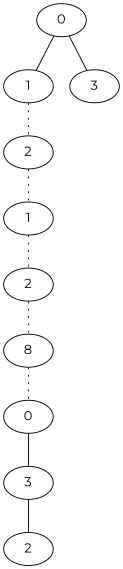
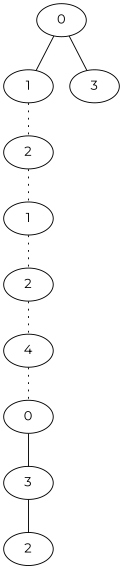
node "8": label "8" -> "4"
